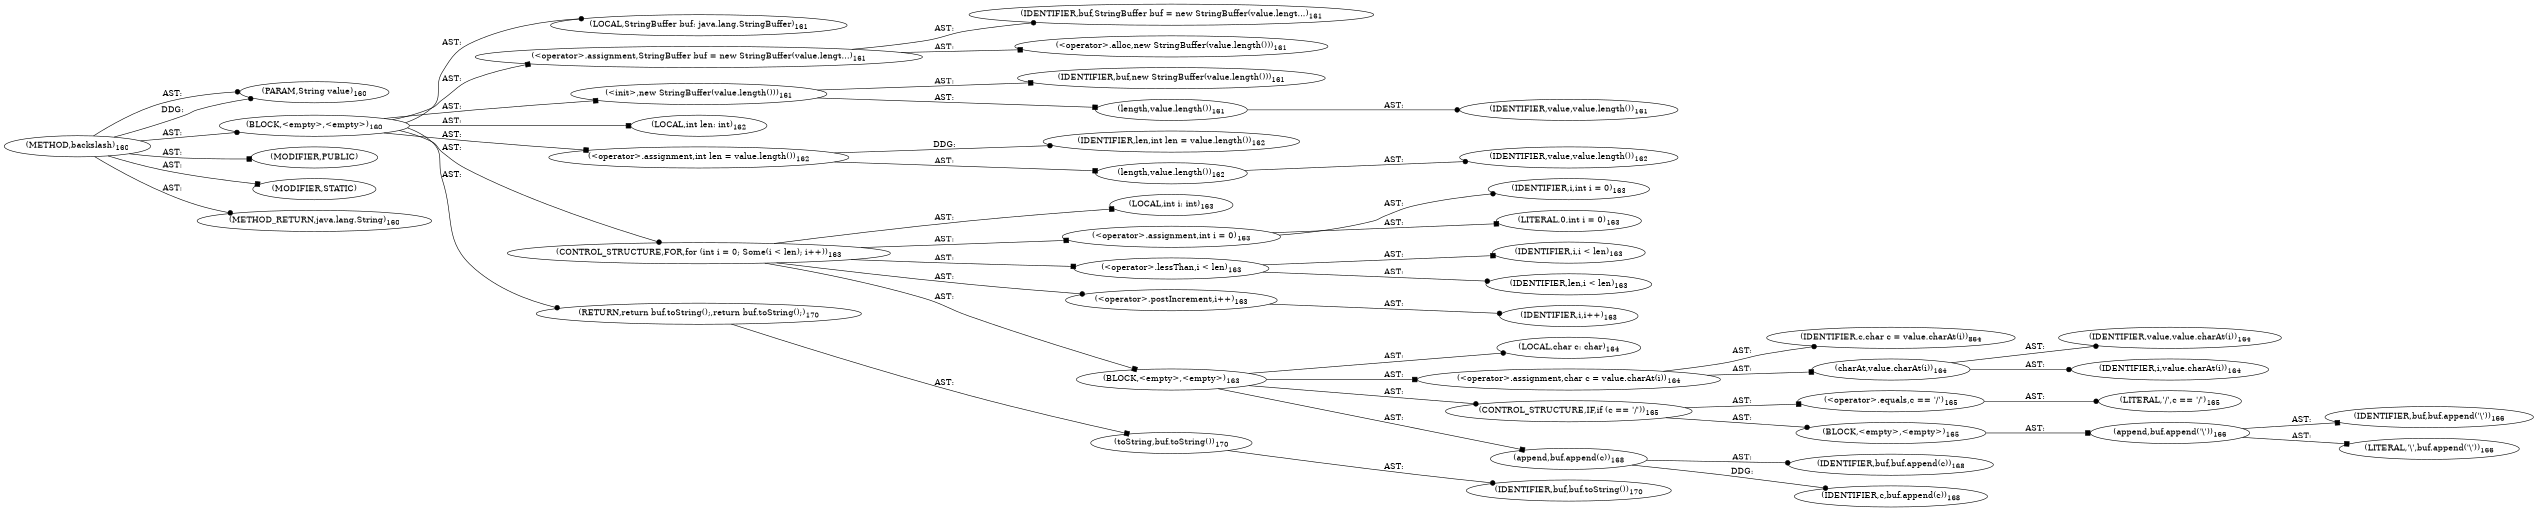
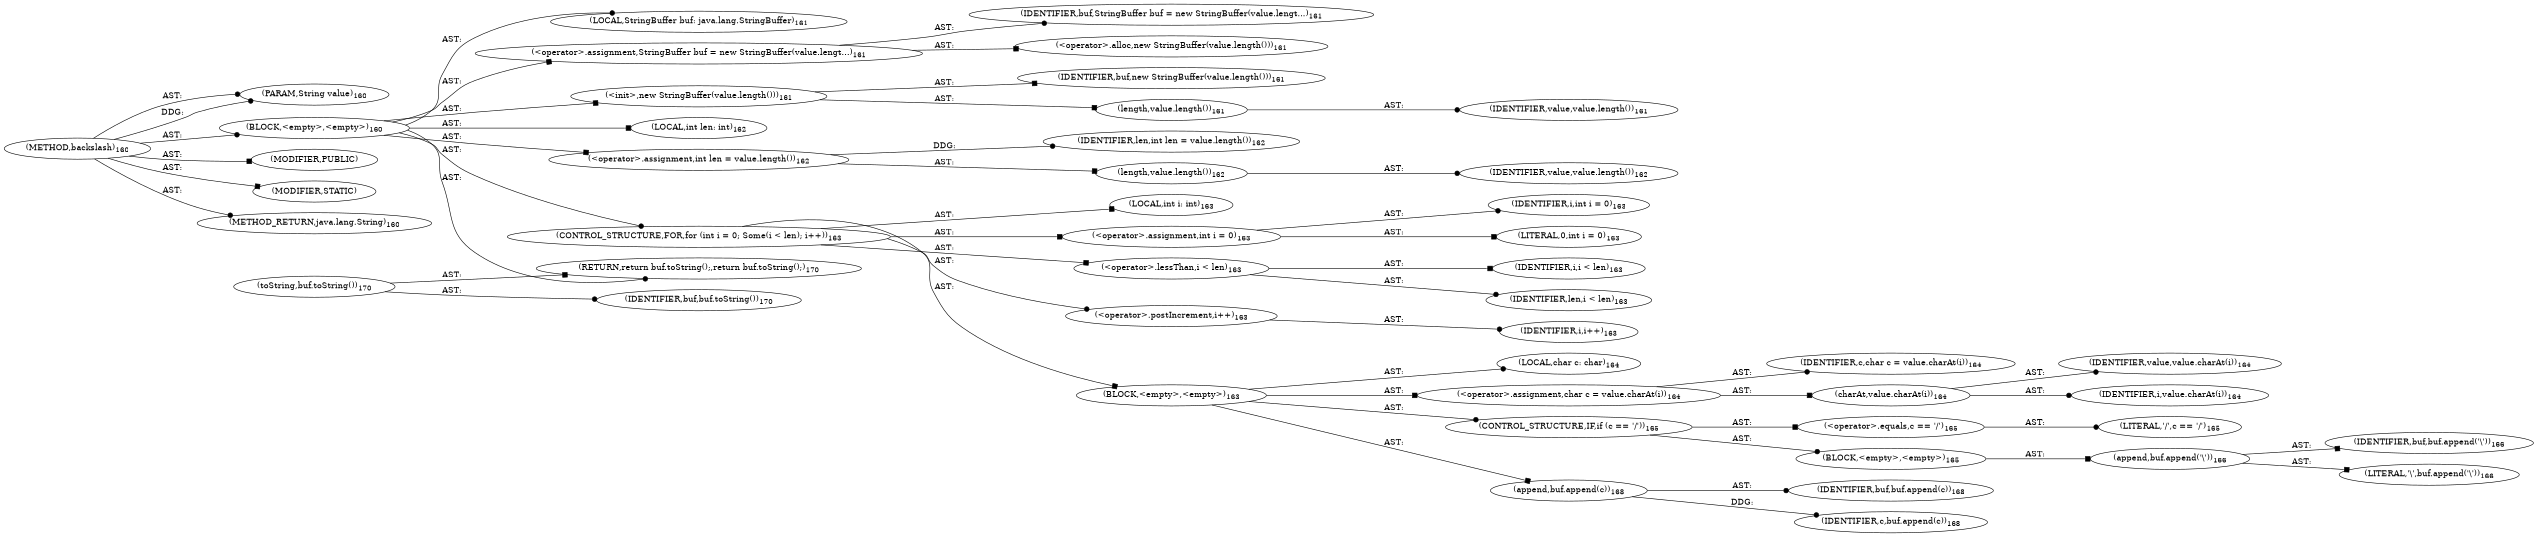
node "(IDENTIFIER,c,char c = value.charAt(i))": text "864" -> "164"
edge "(RETURN,return buf.toString();,return buf.toString();)" -> "(toString,buf.toString())": reversed
